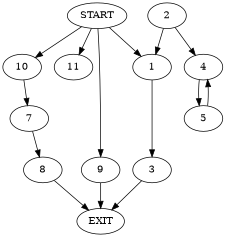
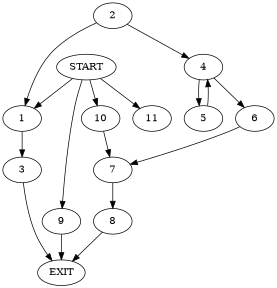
node "6": added
